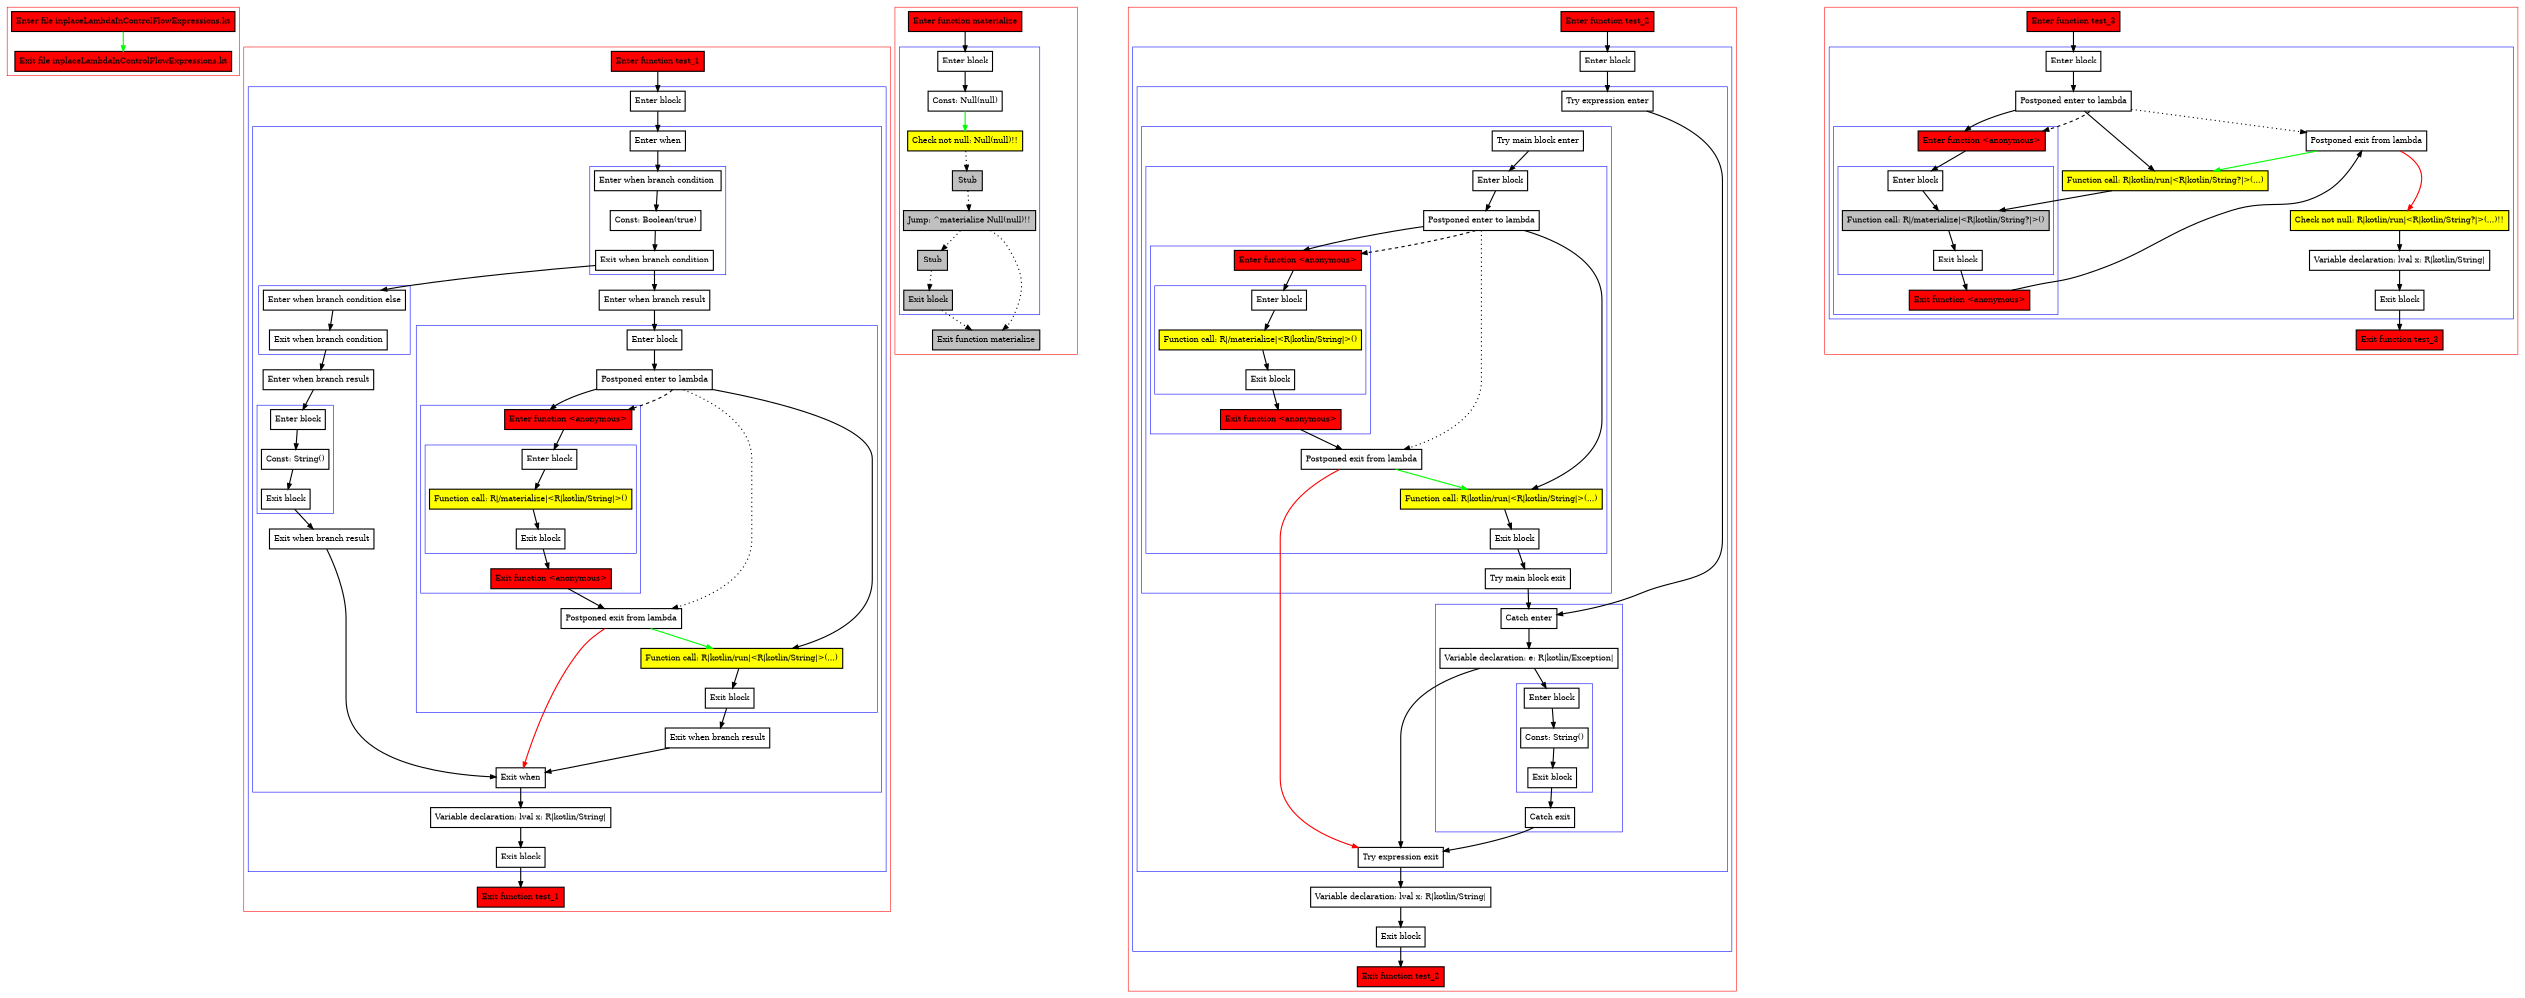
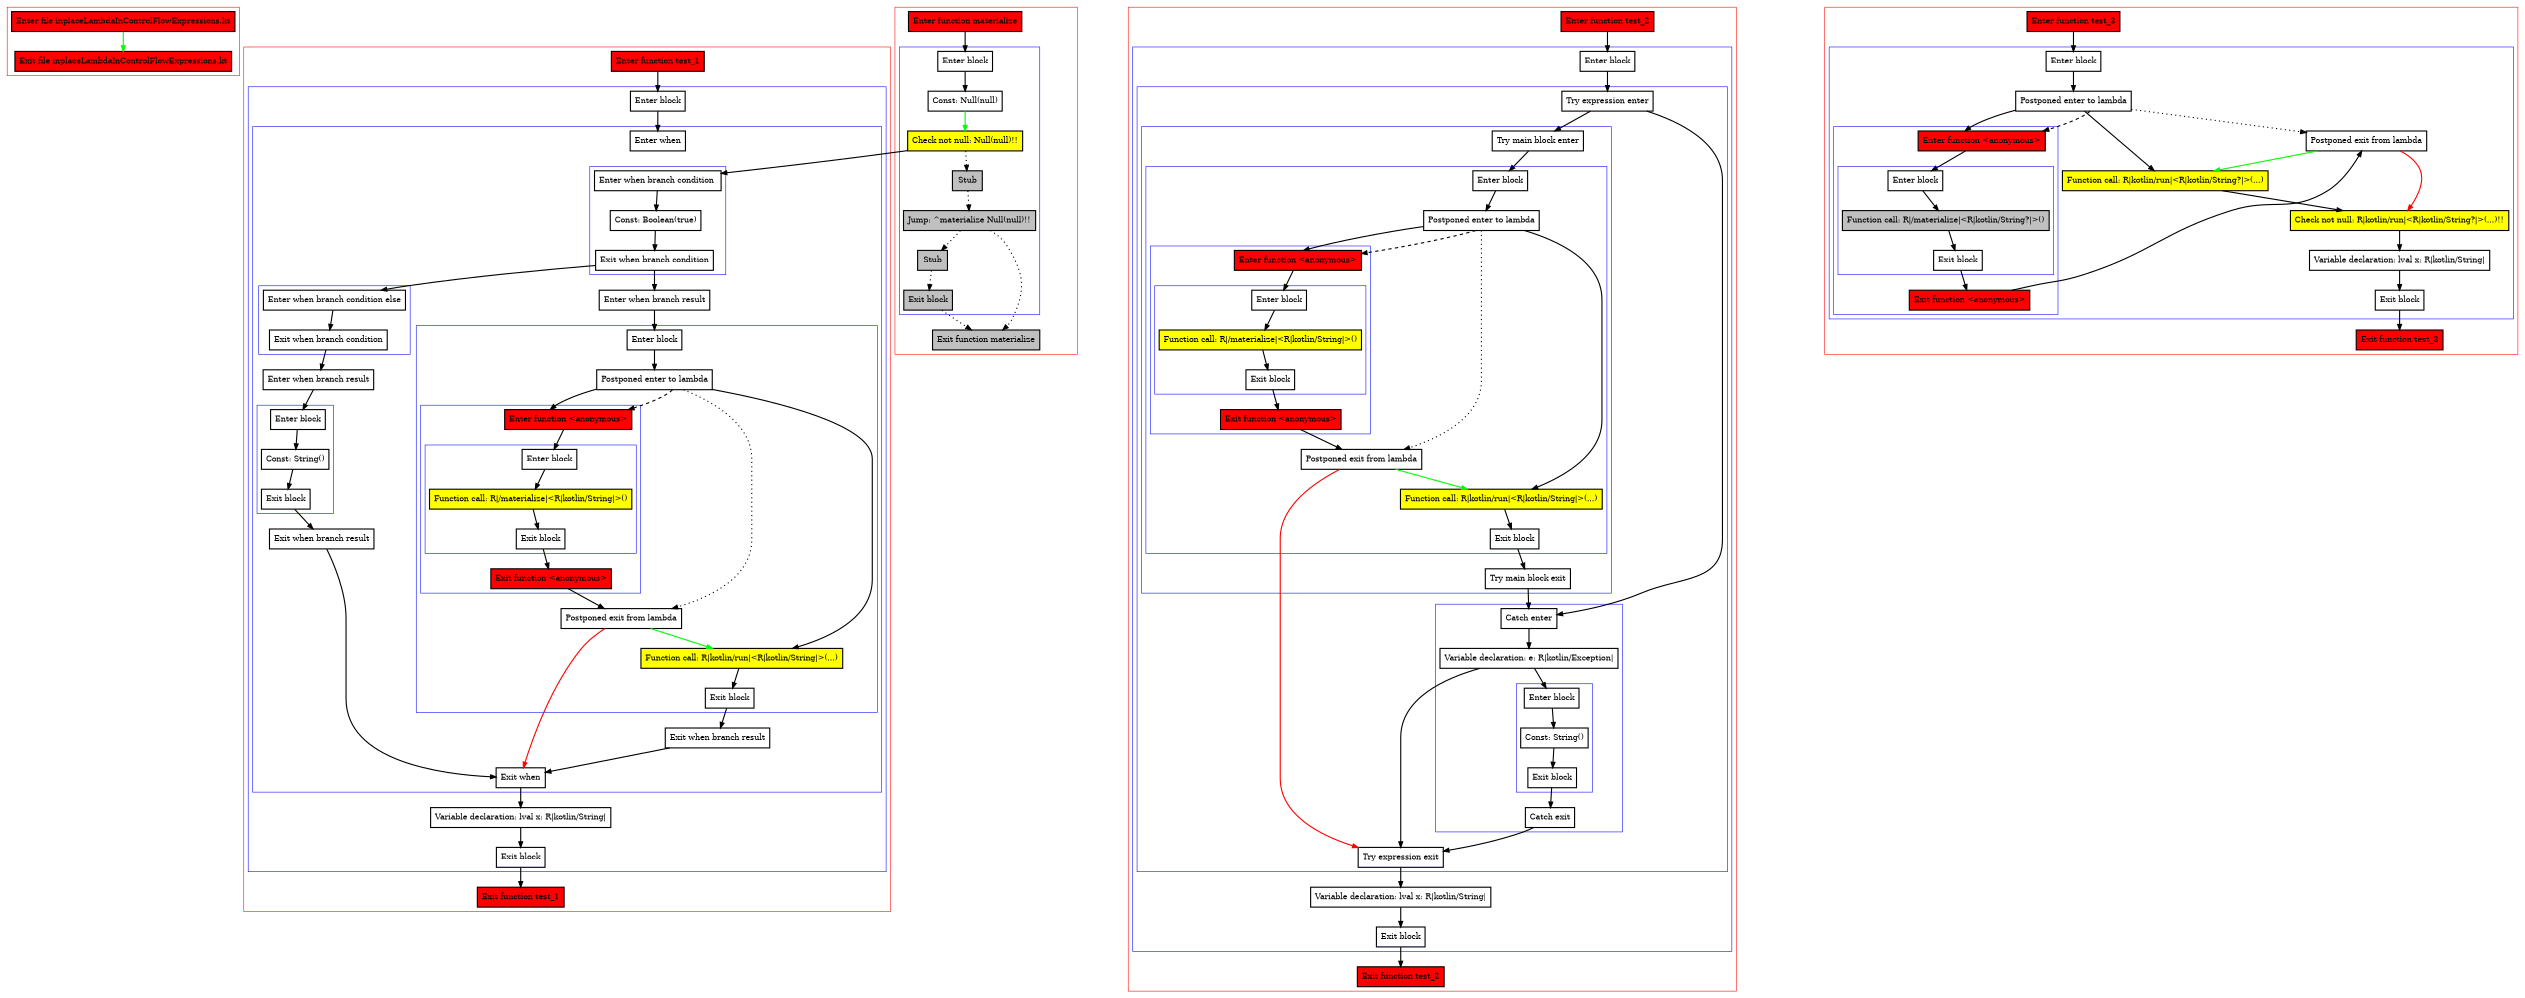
edge "Try expression enter" -> "Try main block enter": added
edge "Enter when" -> "Enter when branch condition": now "Check not null: Null(null)!!" -> "Enter when branch condition"
edge "Function call: R|kotlin/run|<R|kotlin/String?|>(...)" -> "Function call: R|/materialize|<R|kotlin/String?|>()": now "Function call: R|kotlin/run|<R|kotlin/String?|>(...)" -> "Check not null: R|kotlin/run|<R|kotlin/String?|>(...)!!"
